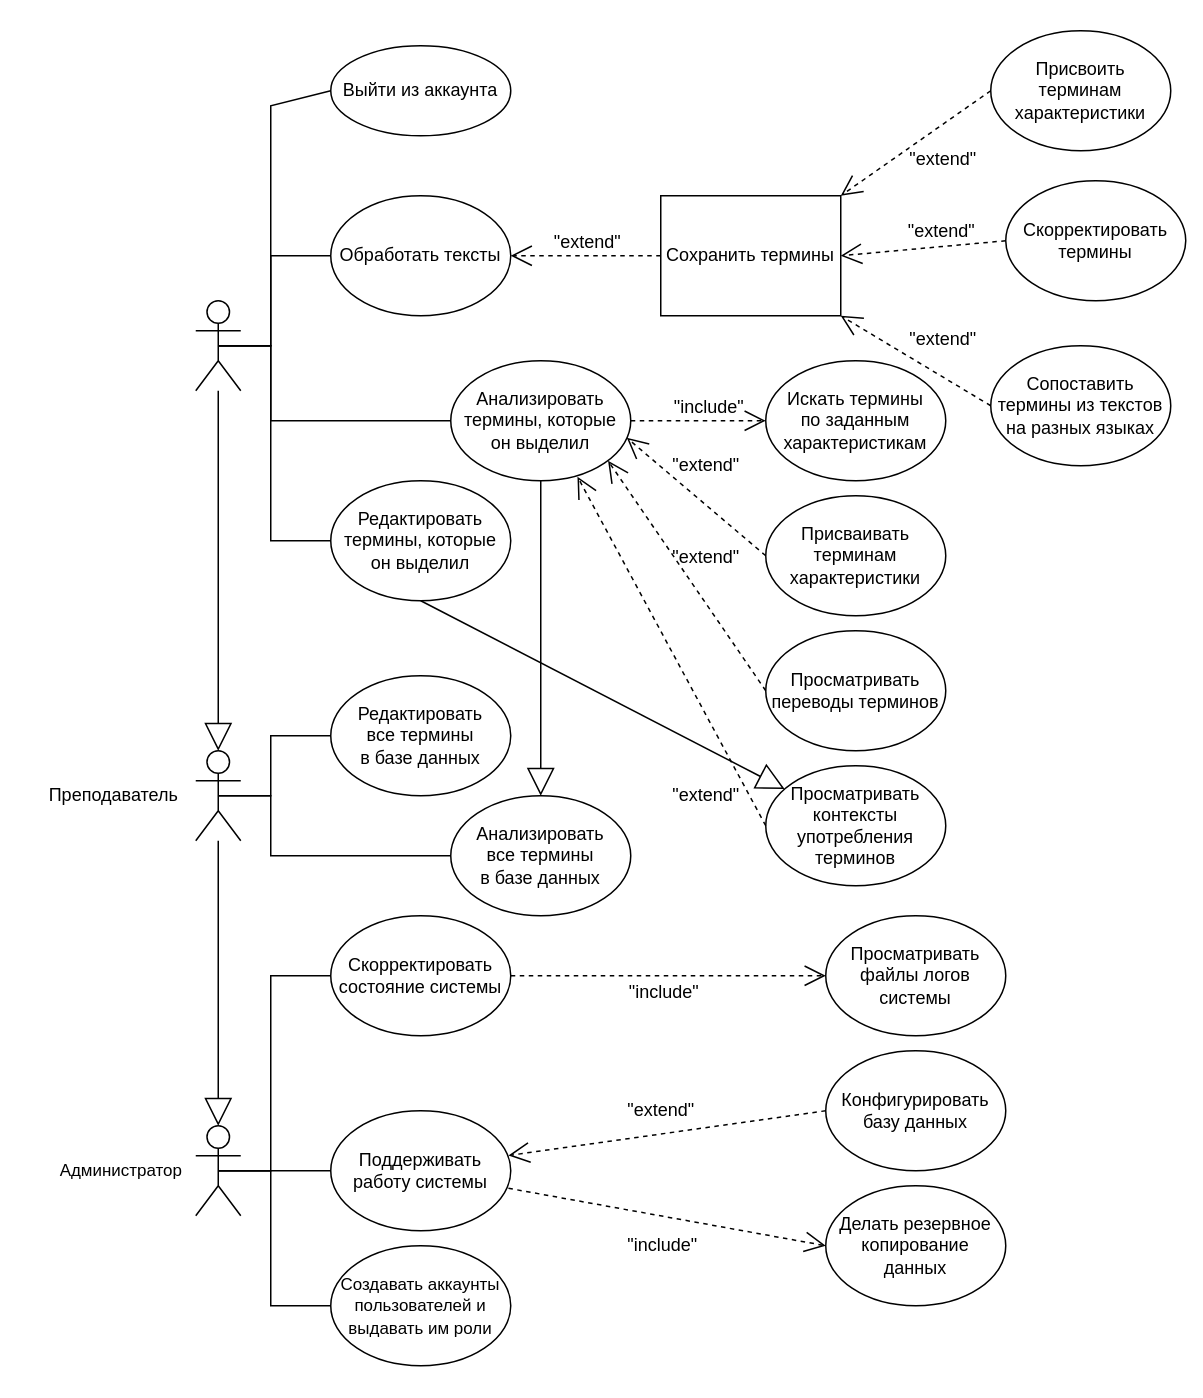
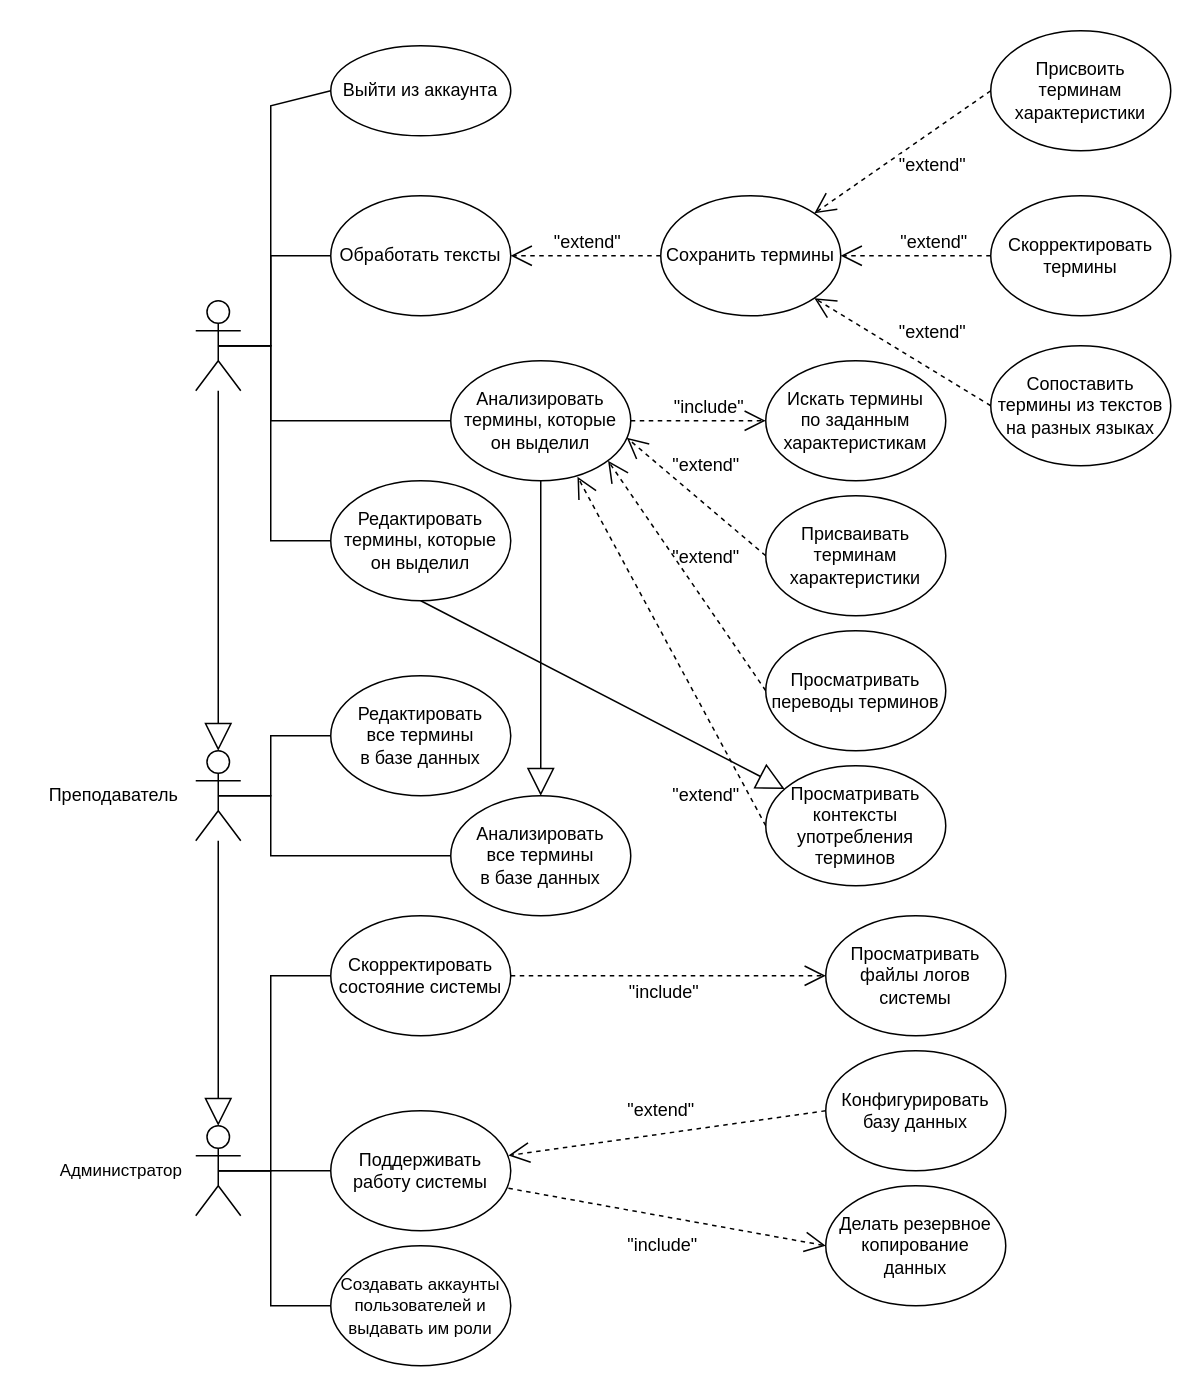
node "Скорректировать термины": moved (1096, 241) -> (1081, 256)
node "Сохранить термины": shape rectangle -> ellipse
